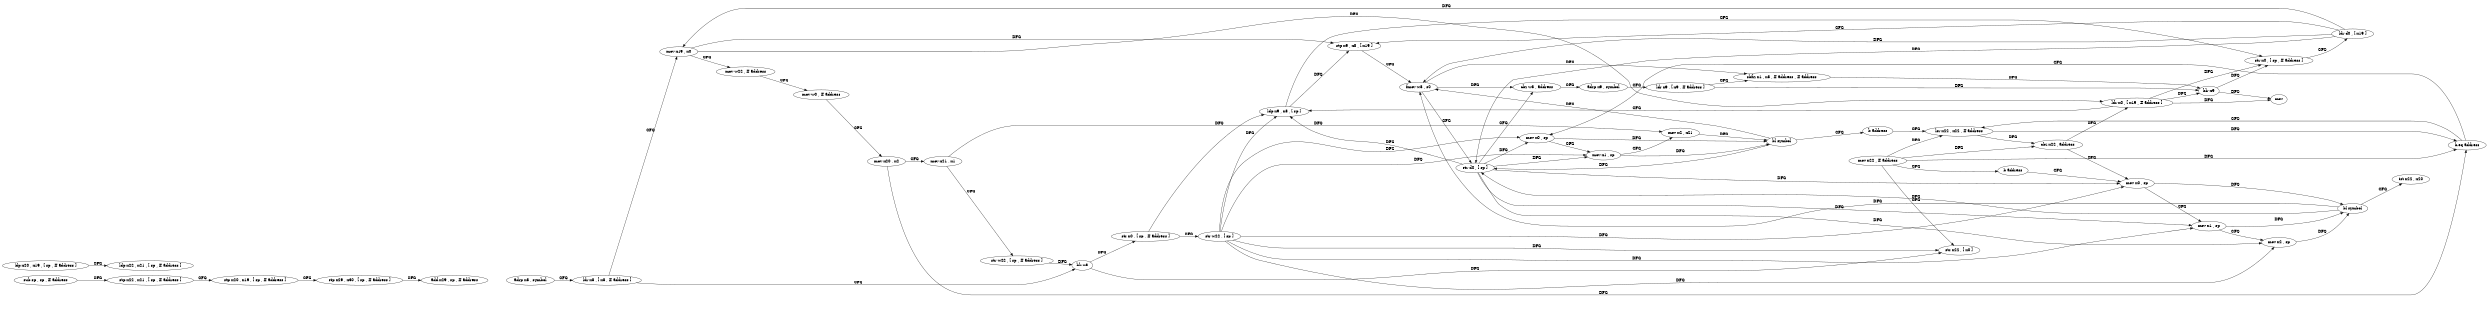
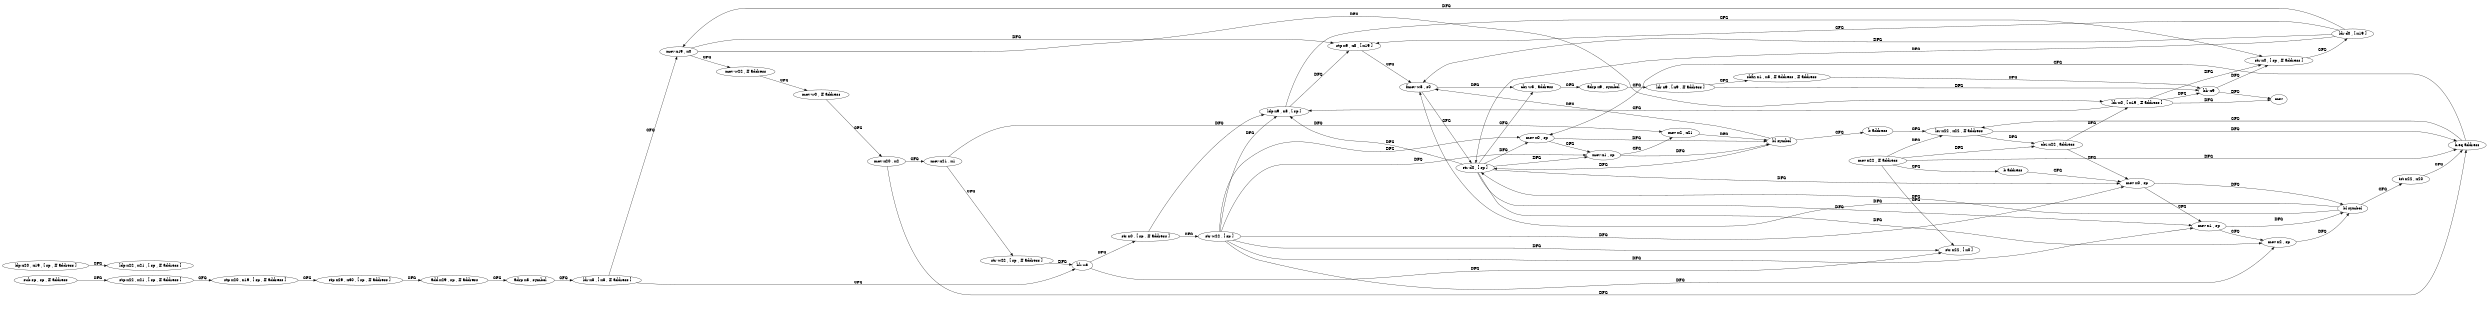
edge "fmov w8 , s0" -> "sbfiz x1 , x8 , # address , # address": removed, label "DFG"
edge "tst x22 , x20" -> "b.eq address": added, label "CFG"
edge "add x29 , sp , # address" -> "adrp x8 , symbol": added, label "CFG"
